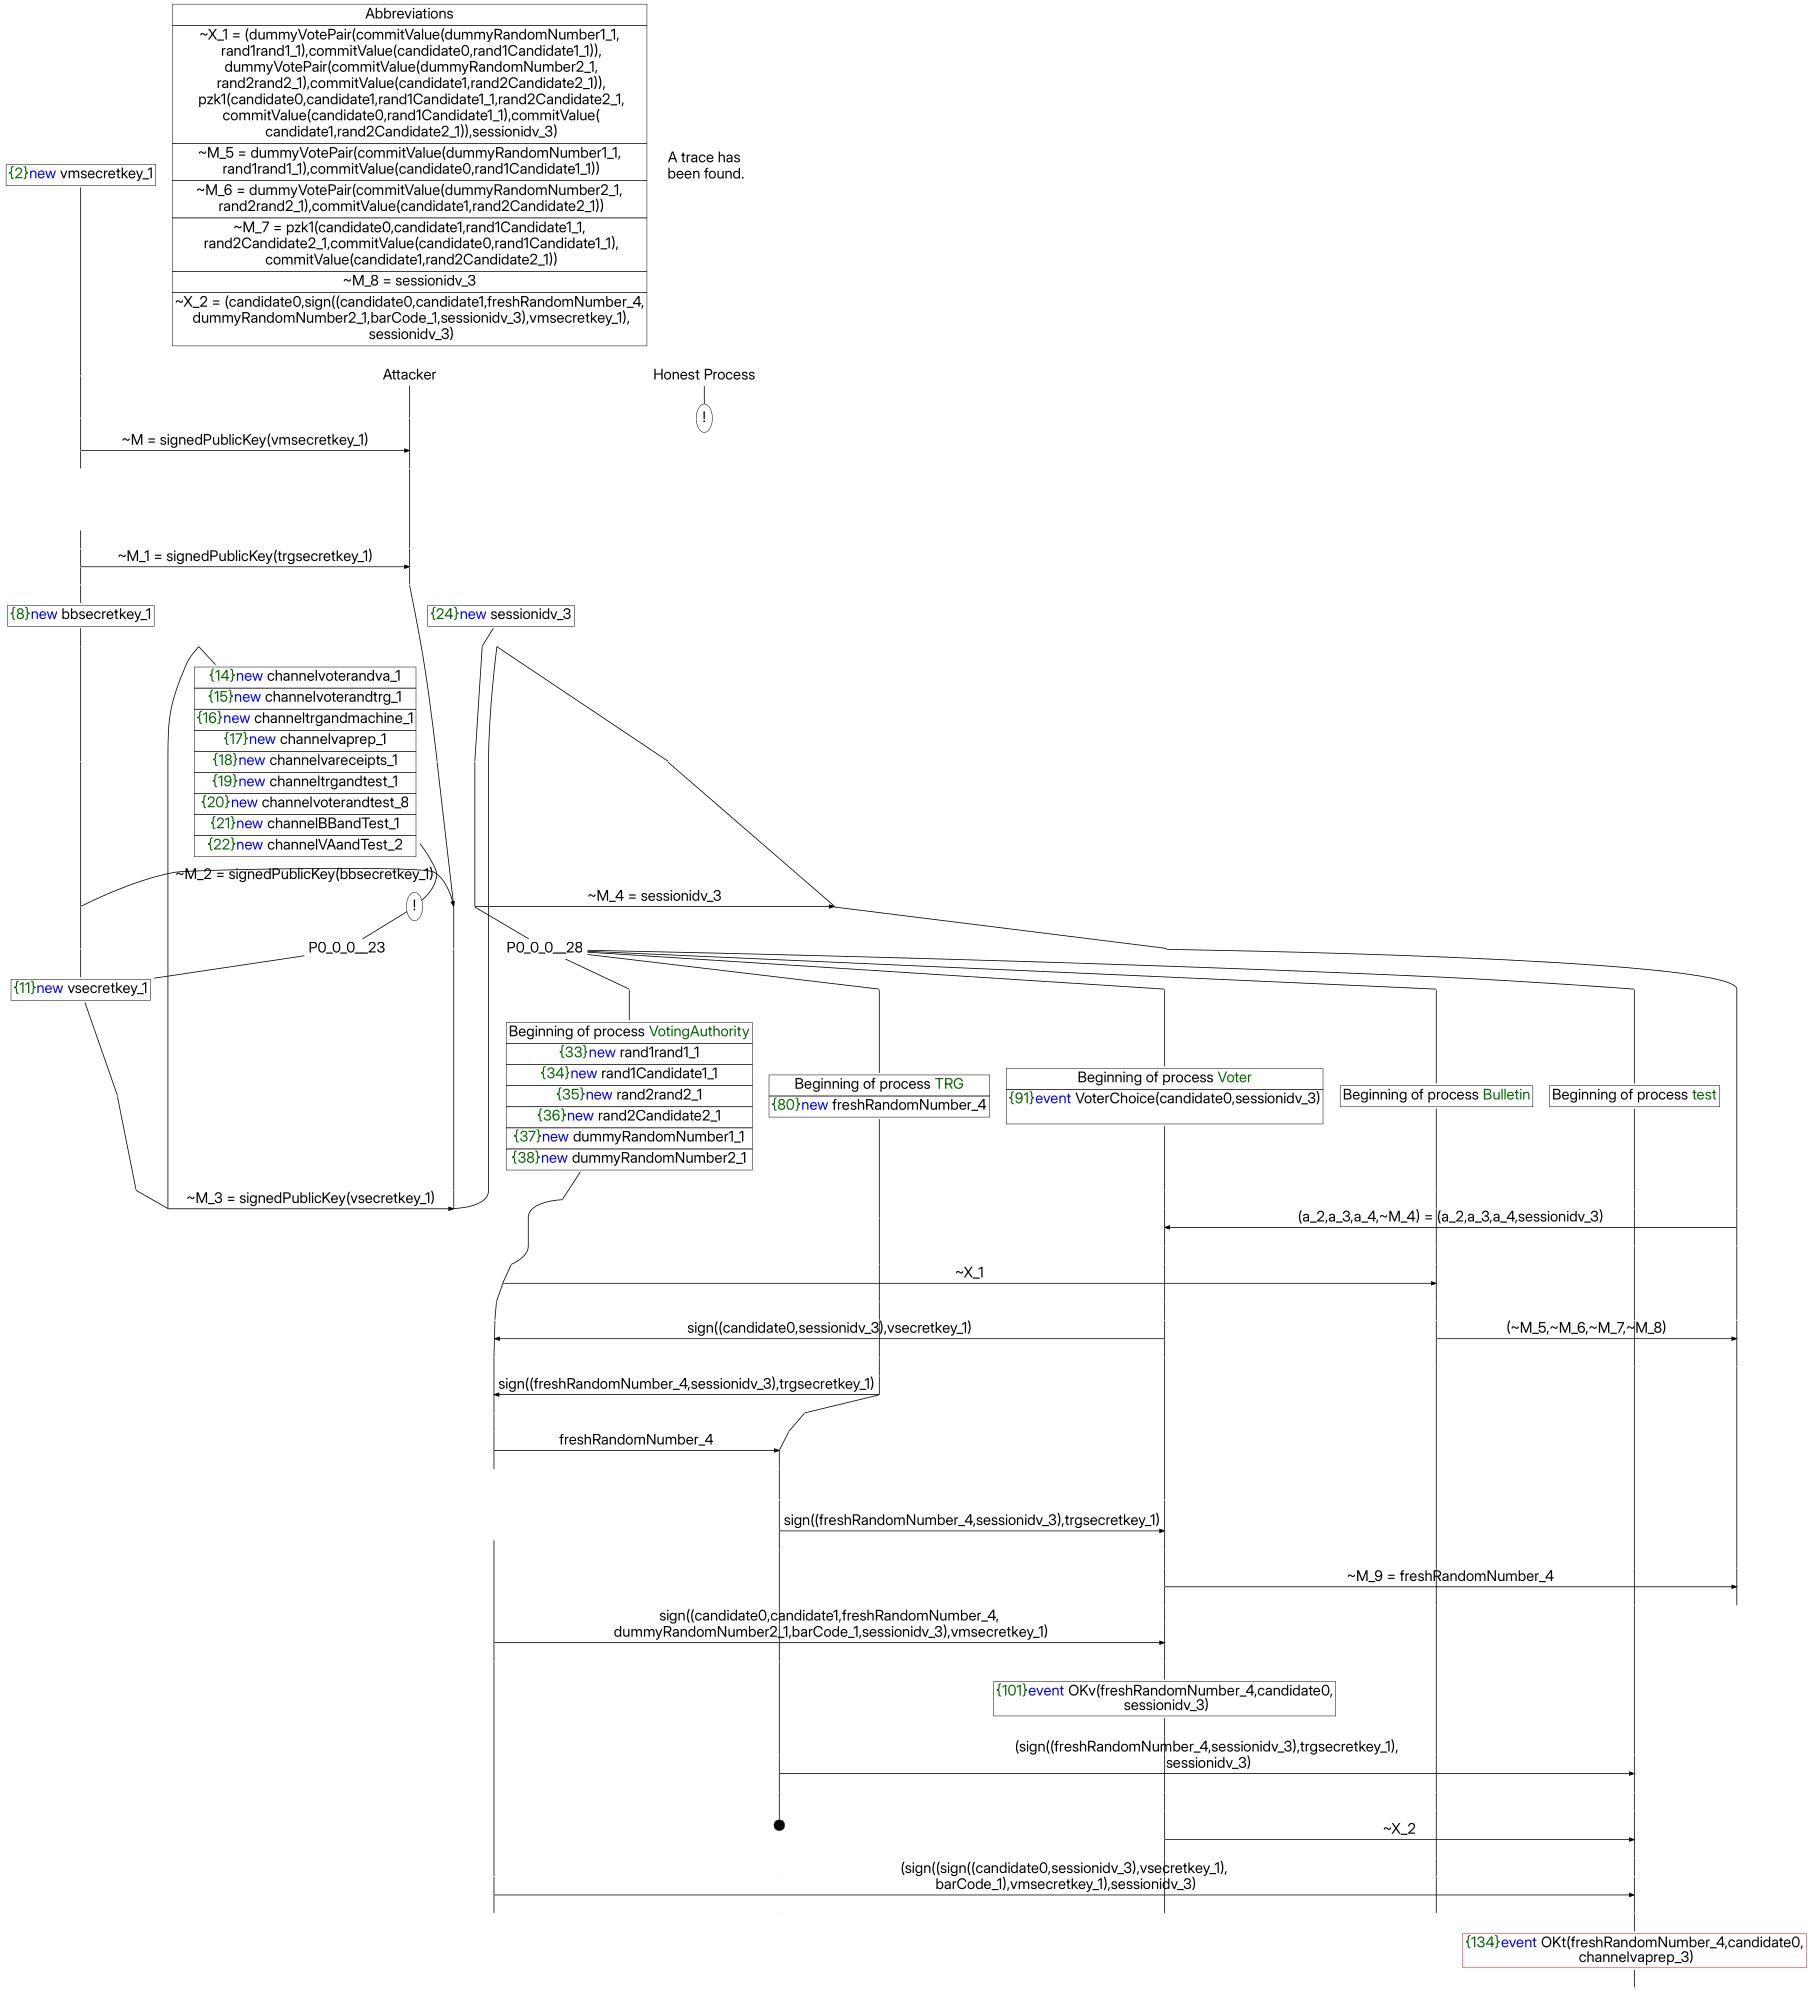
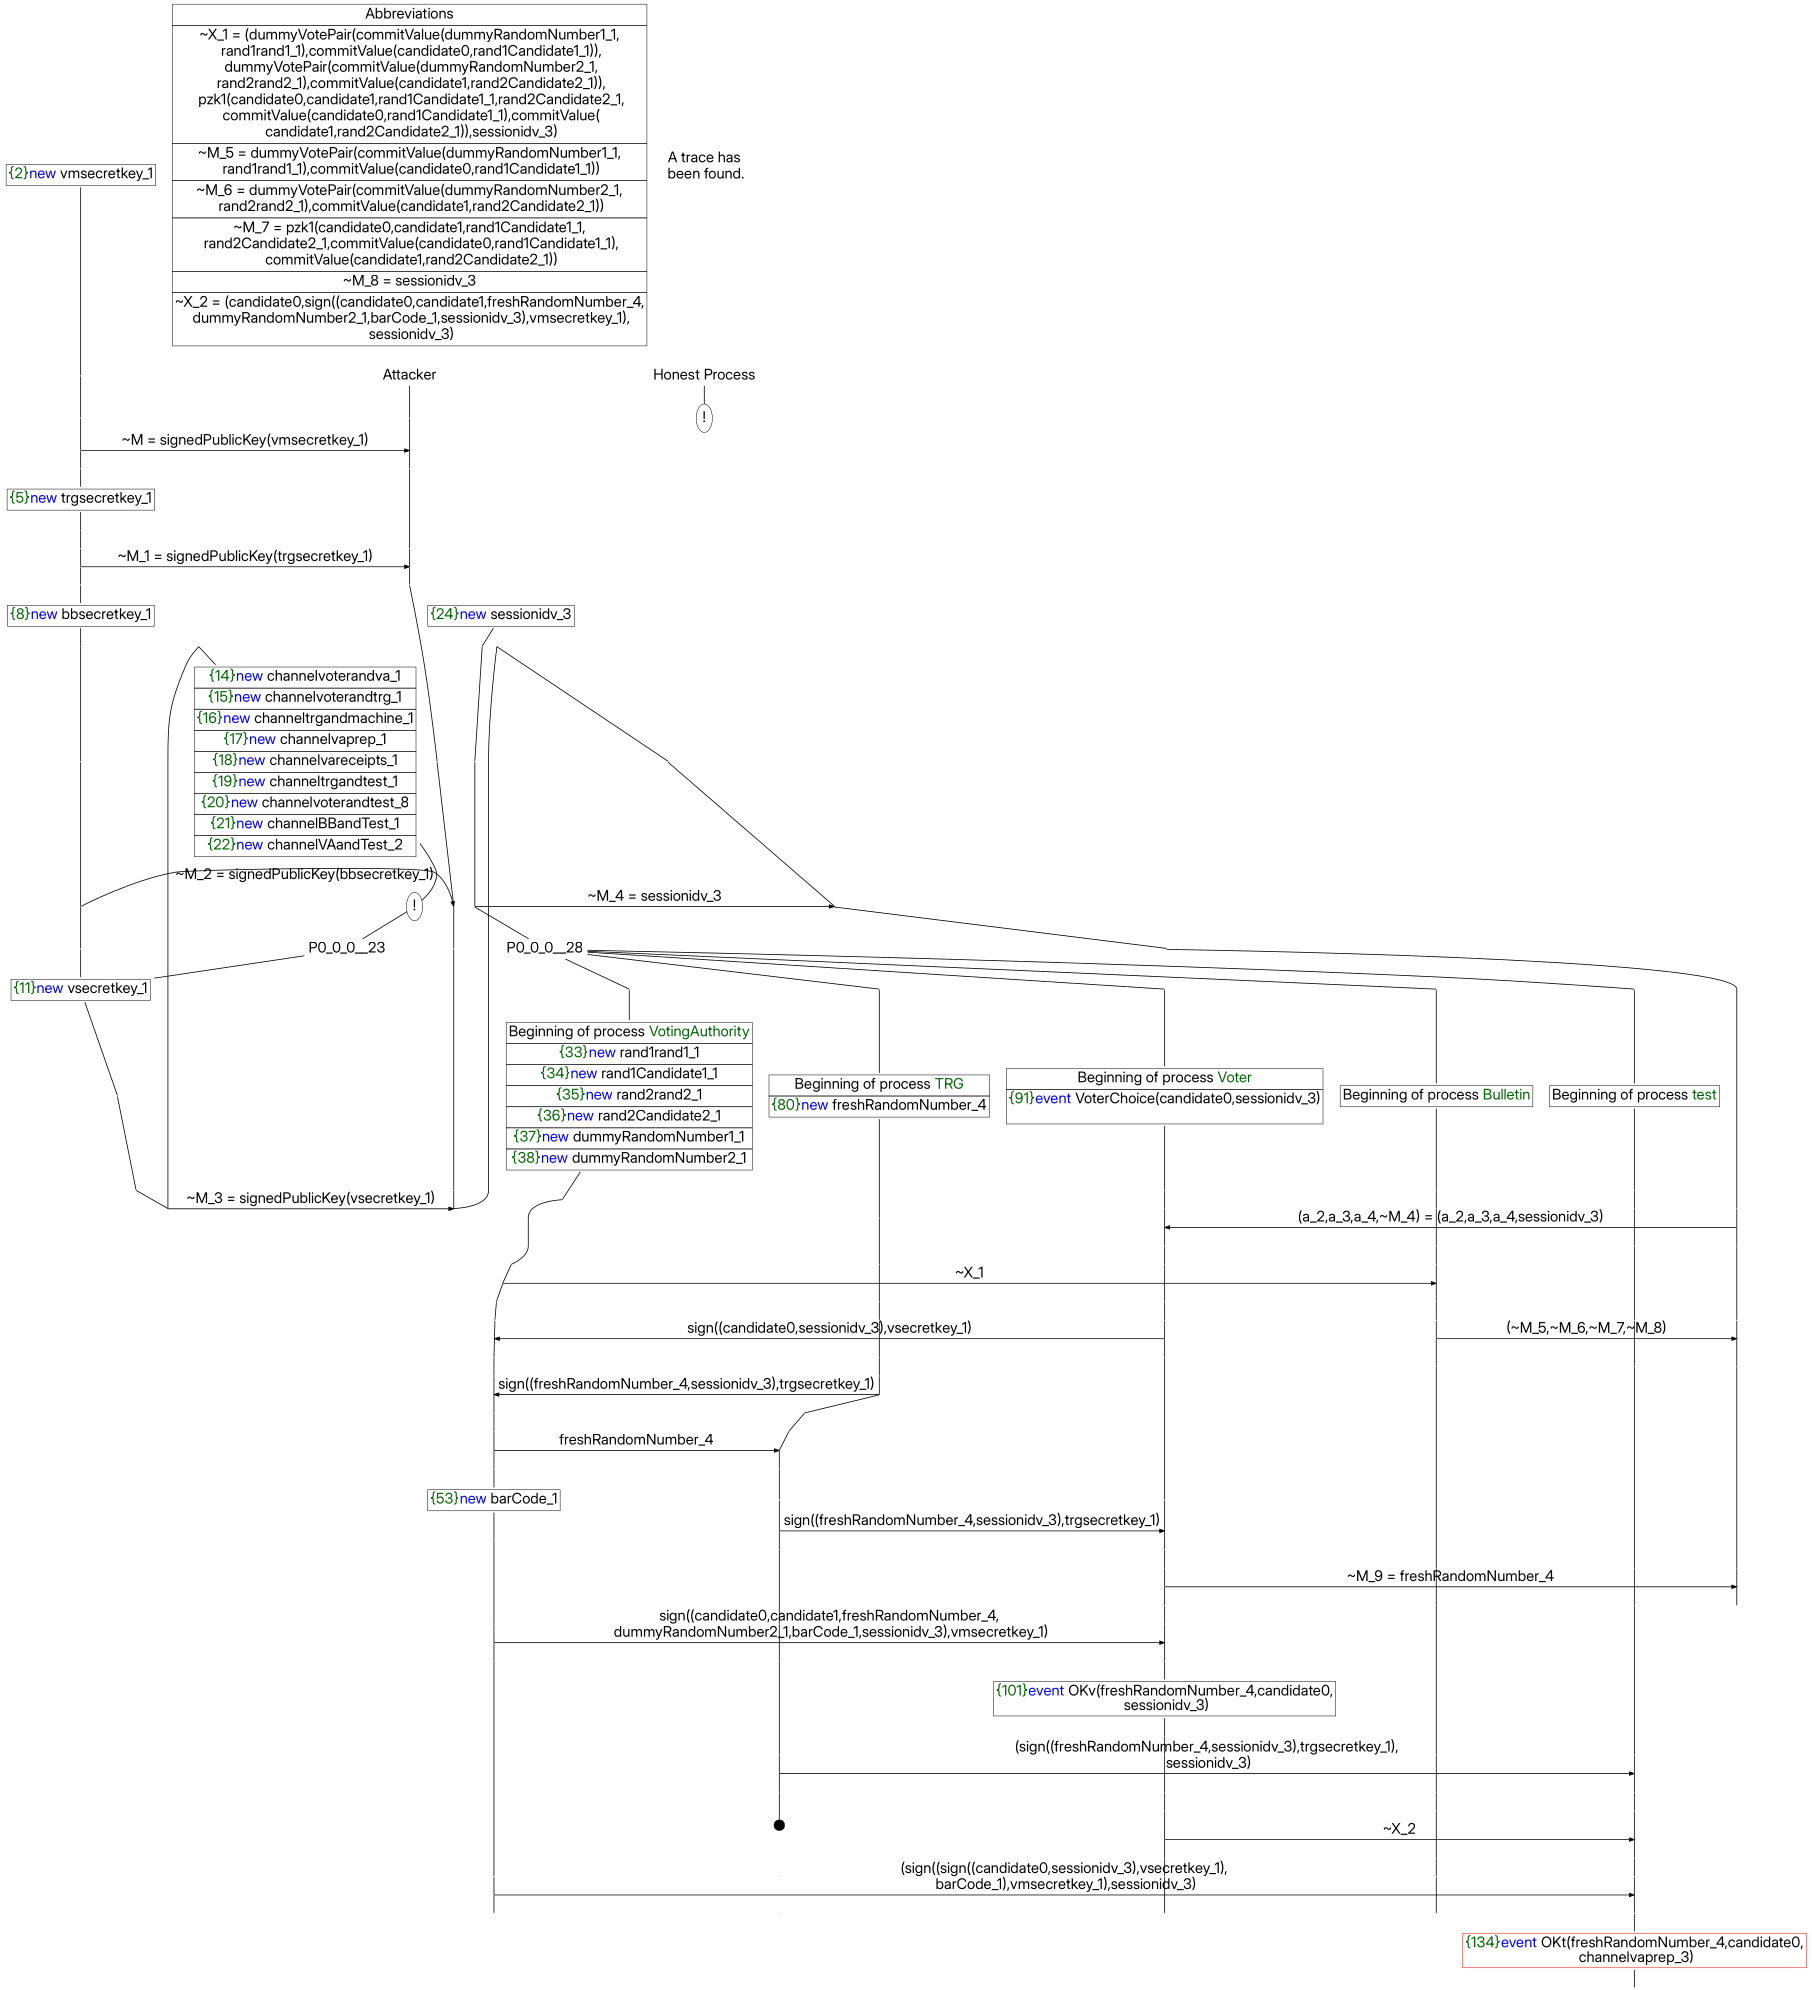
node "{5}": added
node "{53}": added
